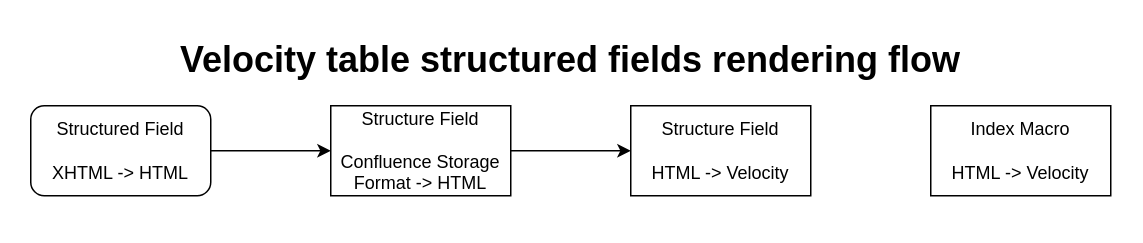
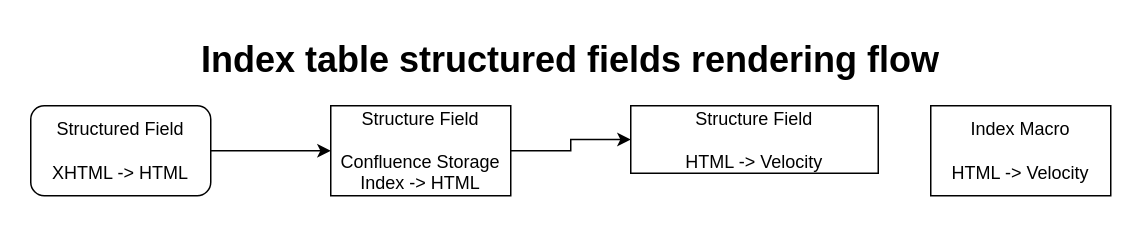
node "Velocity table structured fields rendering flow": label "Velocity table structured fields rendering flow" -> "Index table structured fields rendering flow"
node "Structure Field Confluence Storage Format -> HTML": label "Structure Field Confluence Storage Format -> HTML" -> "Structure Field Confluence Storage Index -> HTML"
node "Structure Field HTML -> Velocity": size 180x90 -> 248x68
